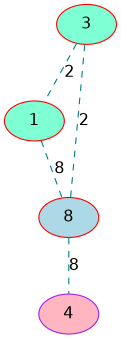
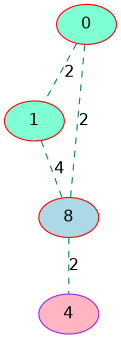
node "3": label "3" -> "0"
edge "1" -- "8": label "8" -> "4"
edge "8" -- "4": label "8" -> "2"
